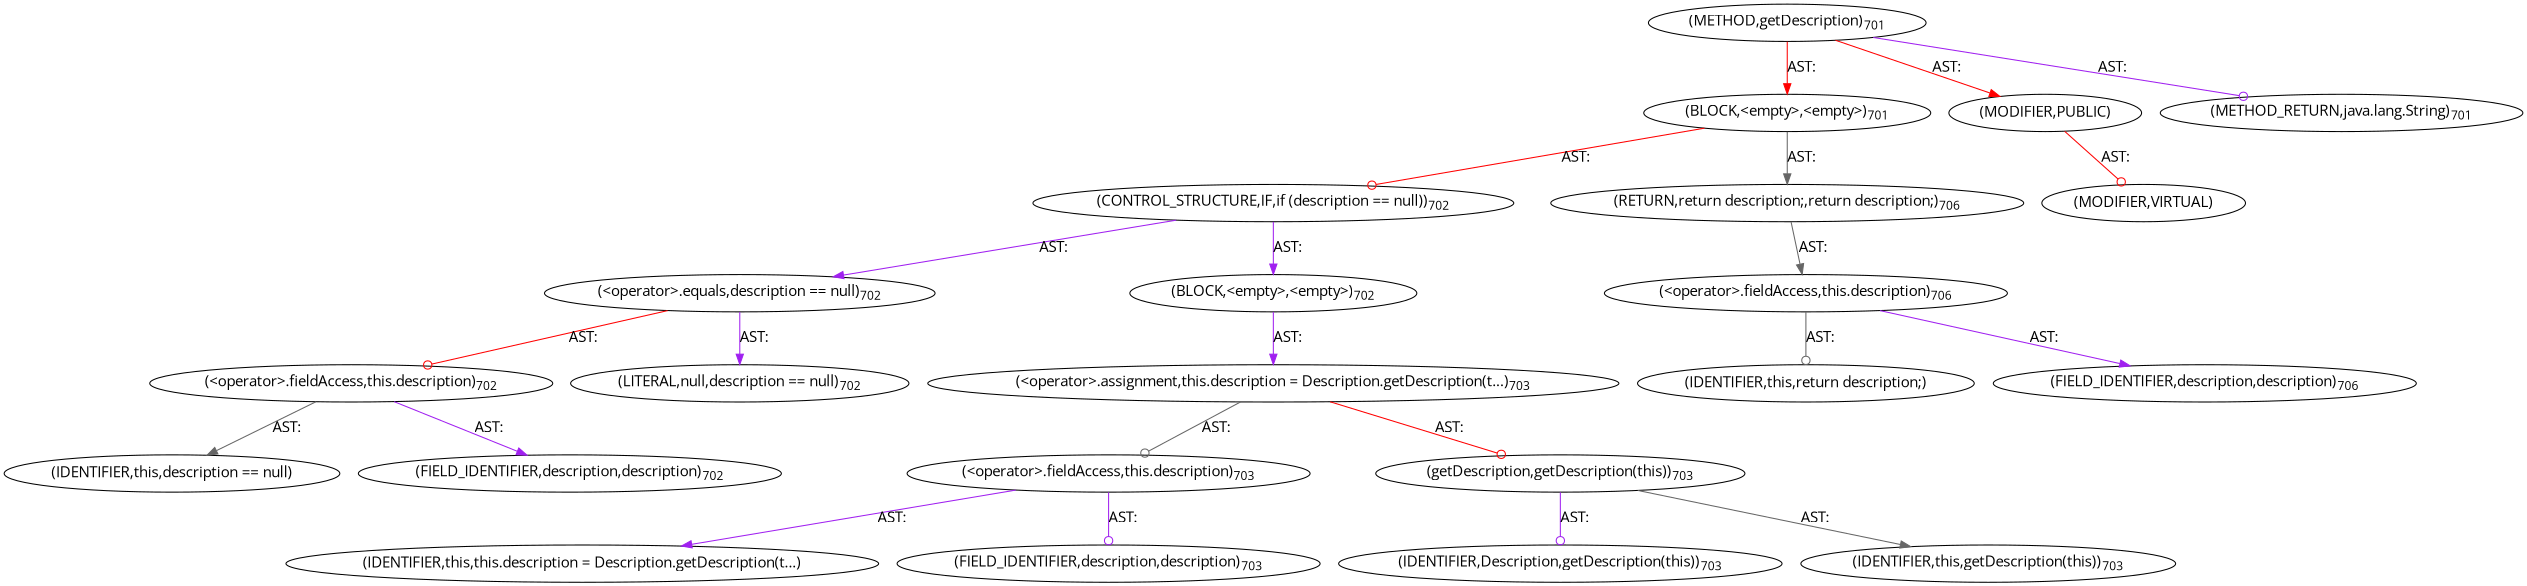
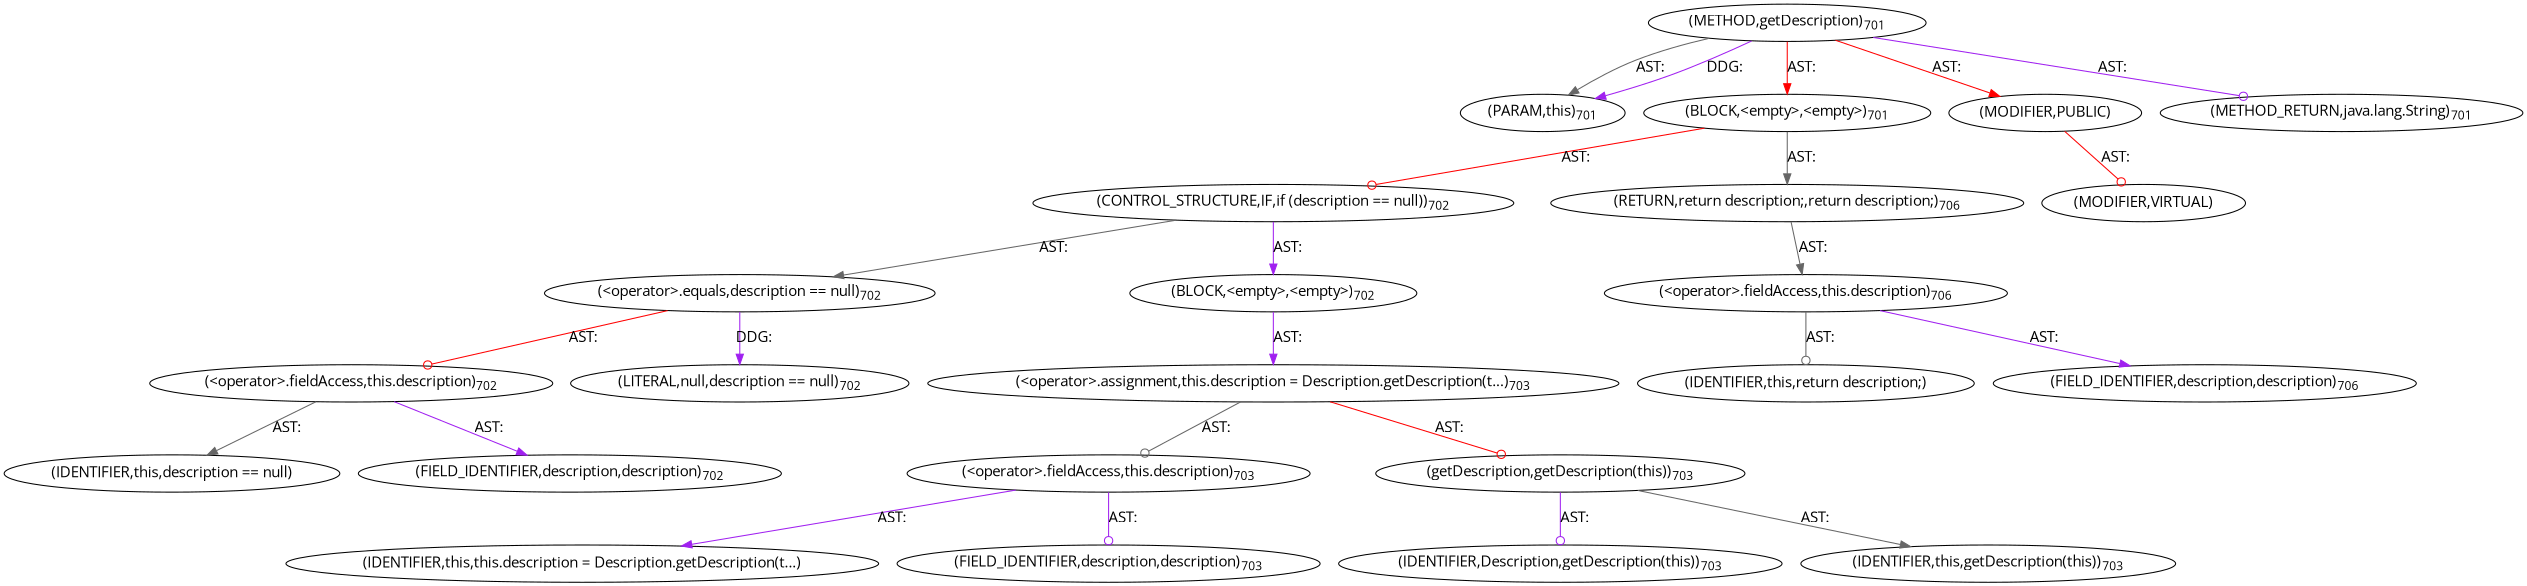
node "(PARAM,this)": added
edge "(CONTROL_STRUCTURE,IF,if (description == null))" -> "(<operator>.equals,description == null)": color purple -> gray40
edge "(<operator>.equals,description == null)" -> "(LITERAL,null,description == null)": label "AST: " -> "DDG: "
